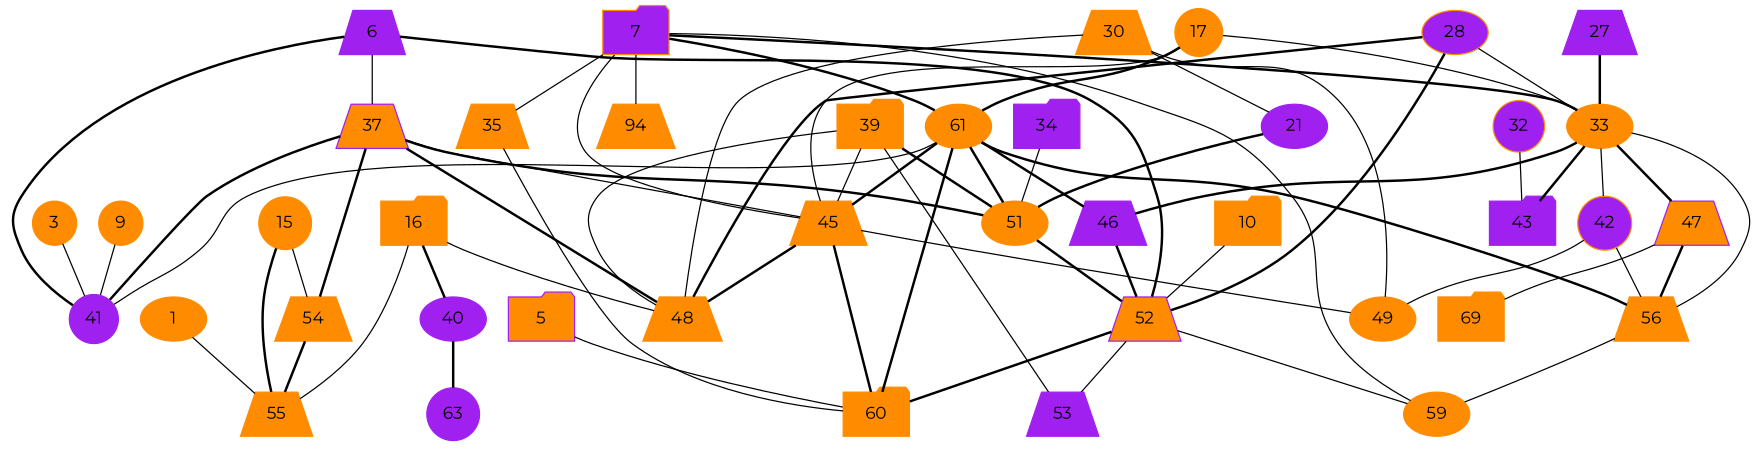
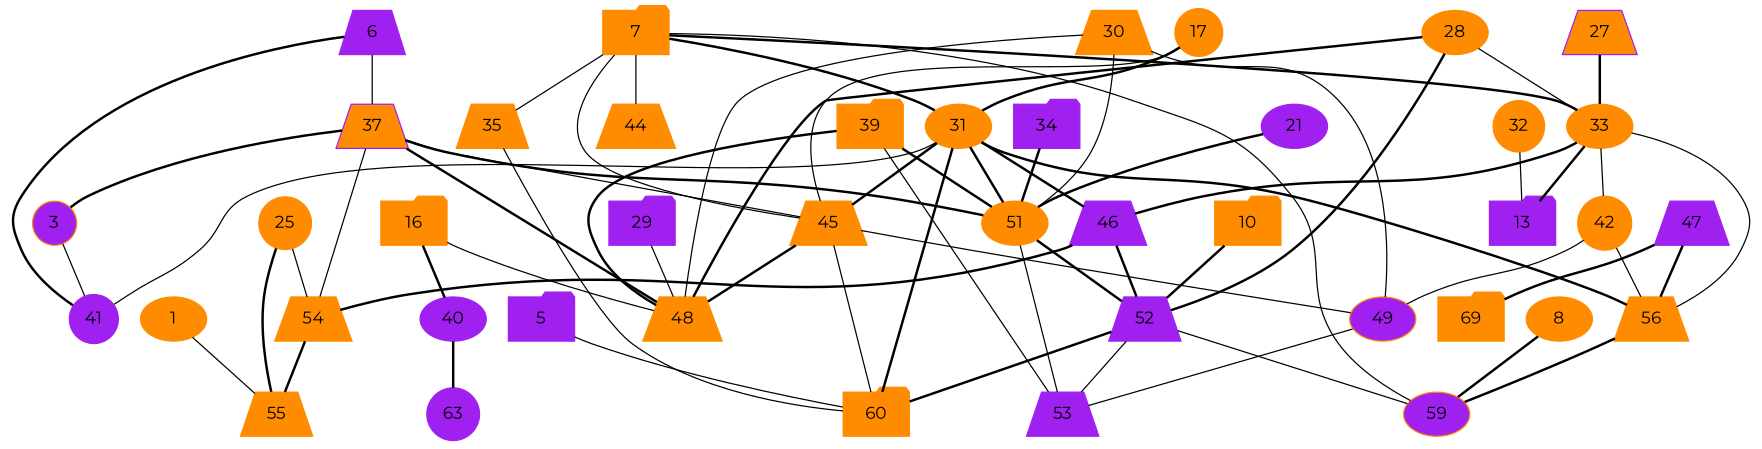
node "7": fillcolor purple -> darkorange
node "28": fillcolor purple -> darkorange
node "27": fillcolor purple -> darkorange
edge "17" -- "33": removed
edge "6" -- "52": removed
edge "30" -- "21": now "30" -- "51"
node "94": label "94" -> "44"
node "61": label "61" -> "31"
node "32": fillcolor purple -> darkorange
edge "39" -- "48": style solid -> bold
edge "33" -- "47": removed
edge "39" -- "45": removed
edge "34" -- "51": style solid -> bold
edge "37" -- "41": now "37" -- "3"
node "3": fillcolor darkorange -> purple
node "9": removed
node "15": label "15" -> "25"
edge "37" -- "54": style bold -> solid
node "29": added
node "43": label "43" -> "13"
node "42": fillcolor purple -> darkorange
node "47": fillcolor darkorange -> purple
edge "10" -- "52": style solid -> bold
edge "47" -- "69": style solid -> bold
edge "46" -- "54": added
node "5": fillcolor darkorange -> purple
edge "45" -- "60": style bold -> solid
edge "51" -- "53": added
node "52": fillcolor darkorange -> purple
node "49": fillcolor darkorange -> purple
node "8": added
edge "16" -- "55": removed
edge "49" -- "53": added
edge "56" -- "59": style solid -> bold
node "59": fillcolor darkorange -> purple
